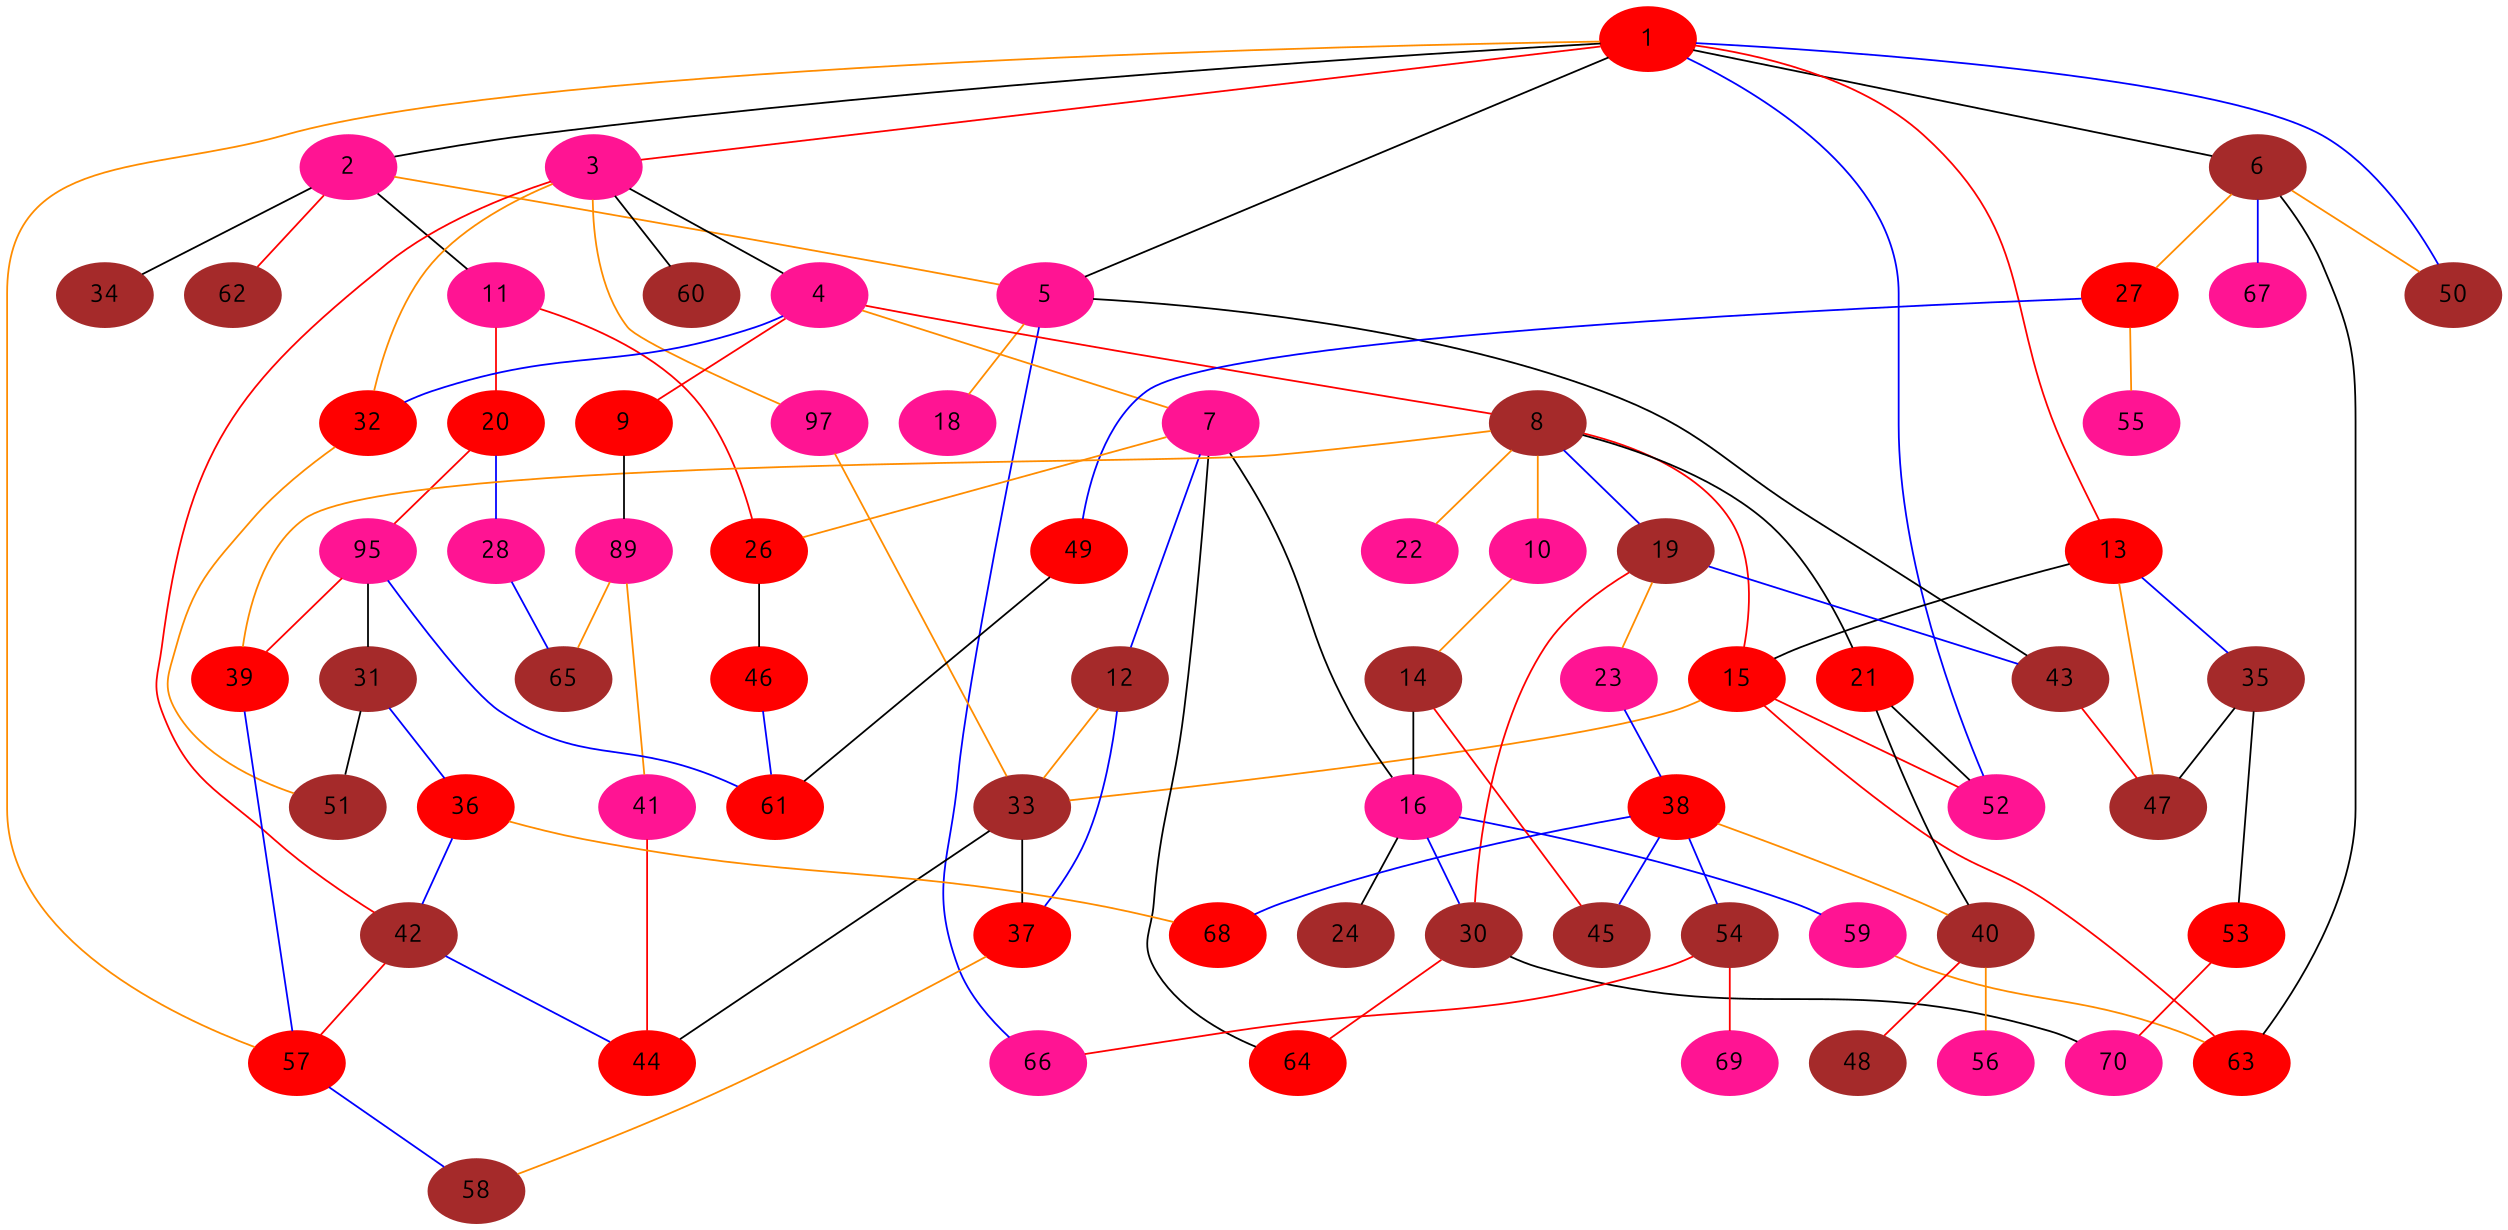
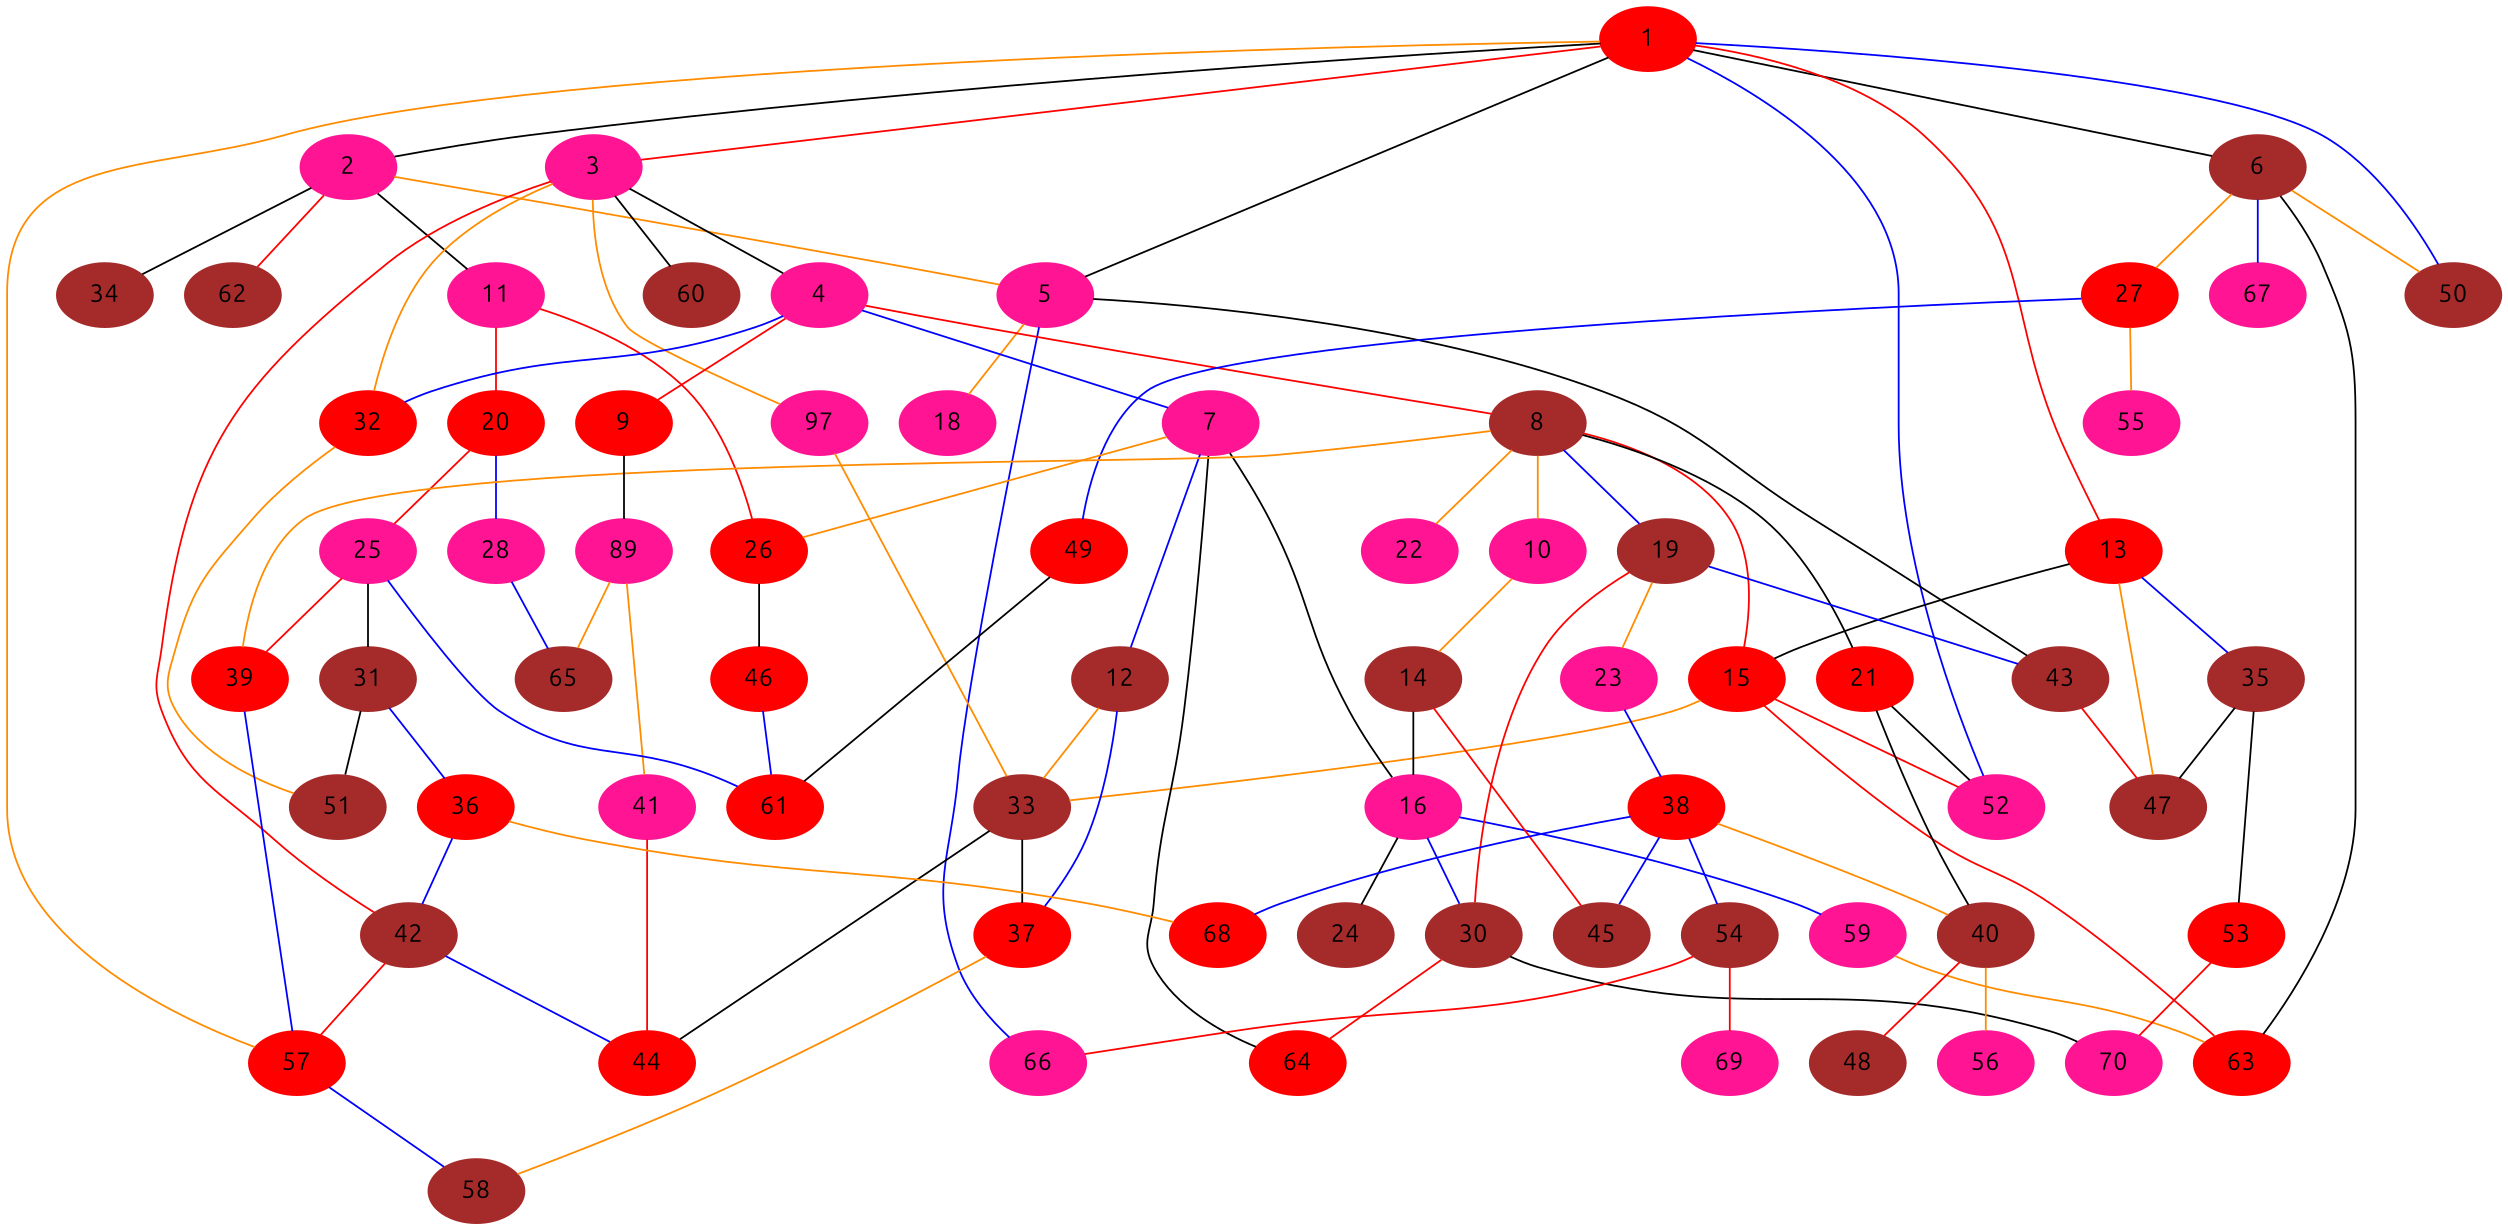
edge "4" -- "7": color darkorange -> blue
node "95": label "95" -> "25"
